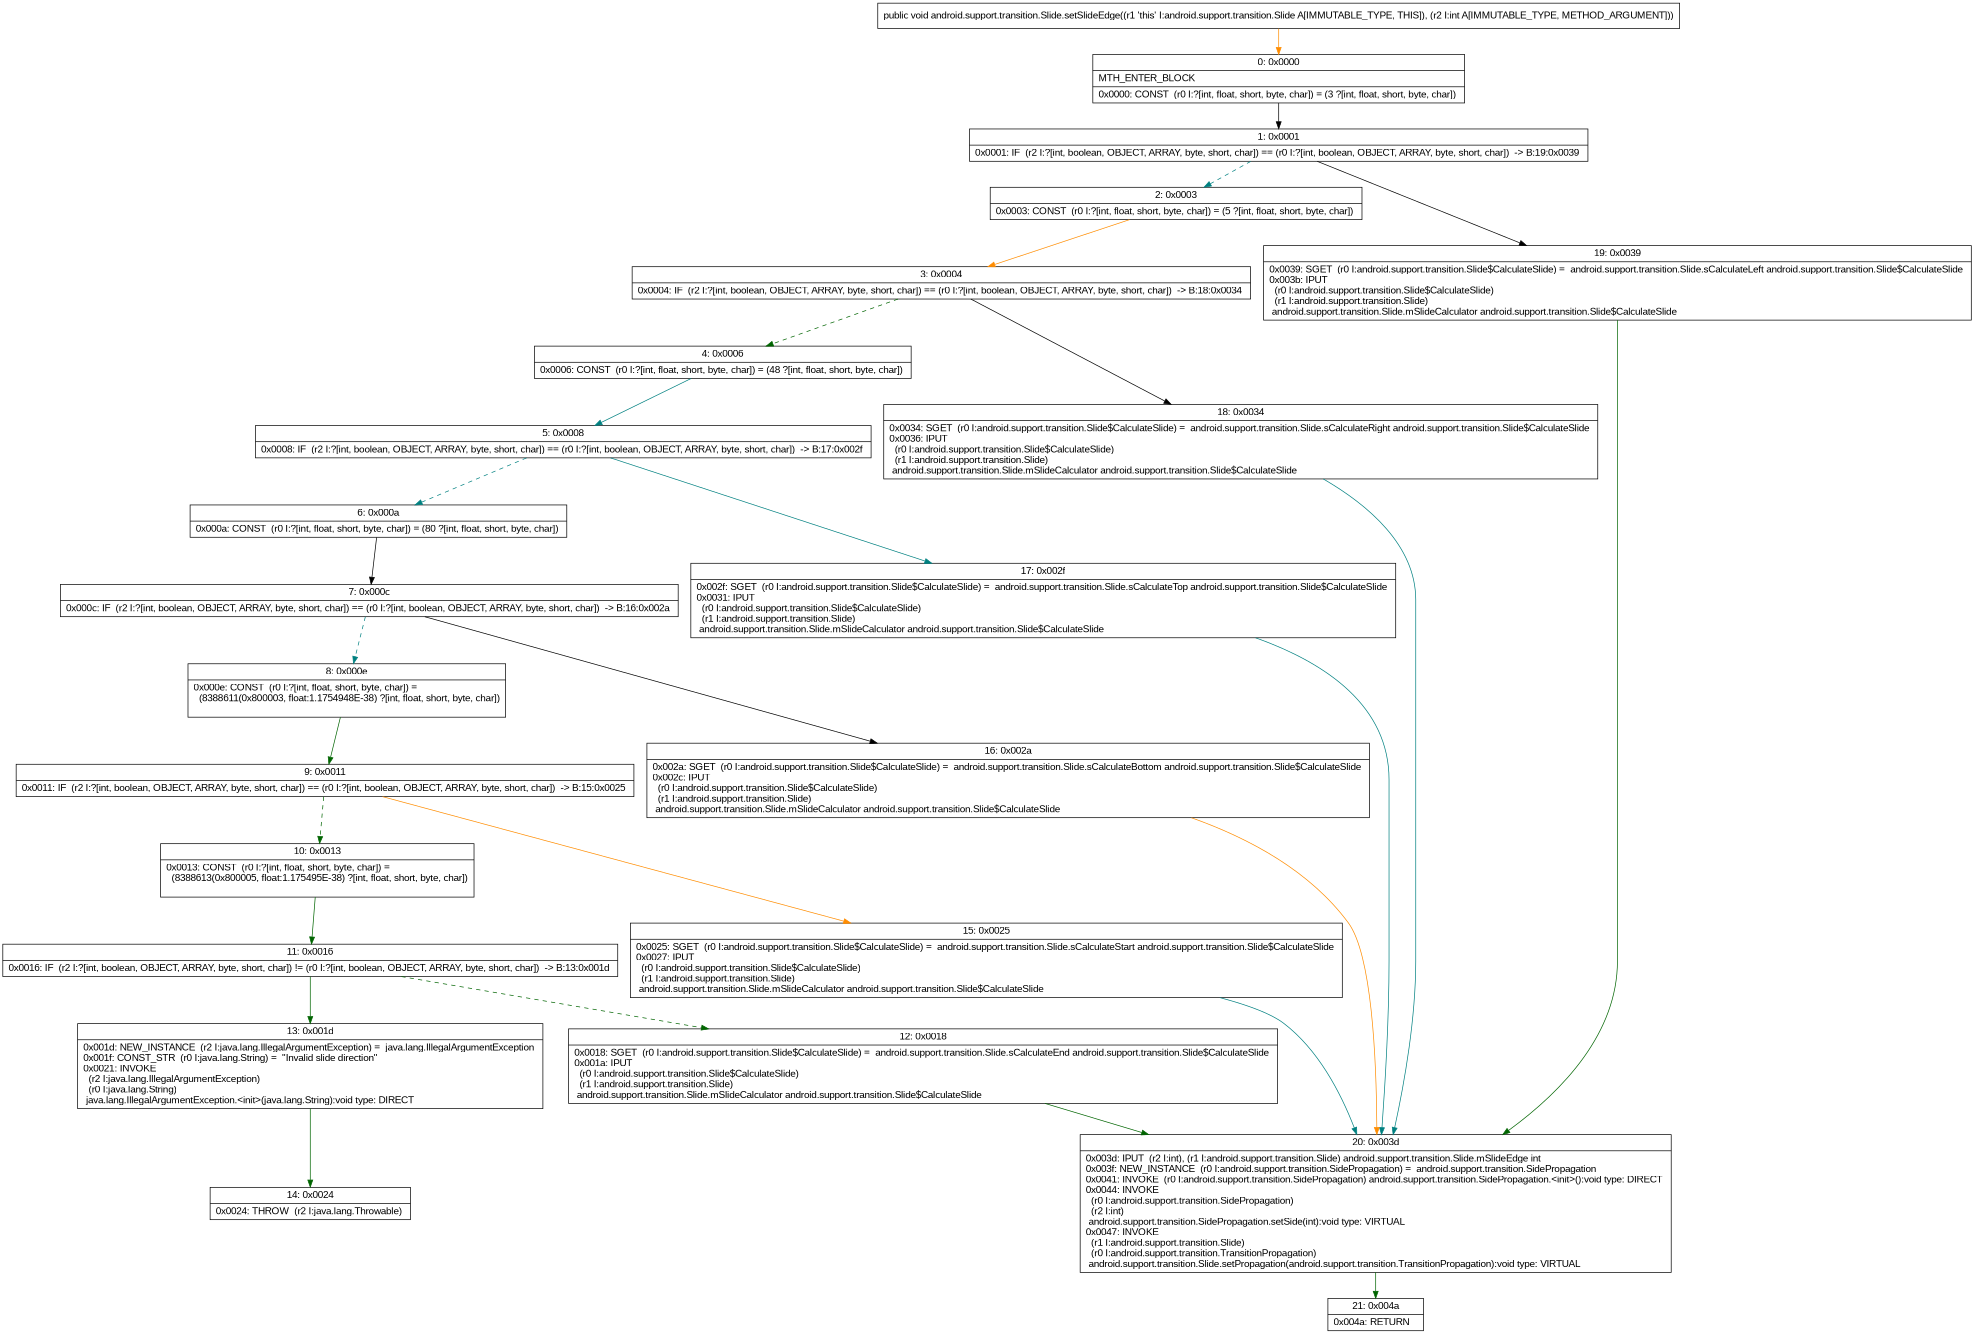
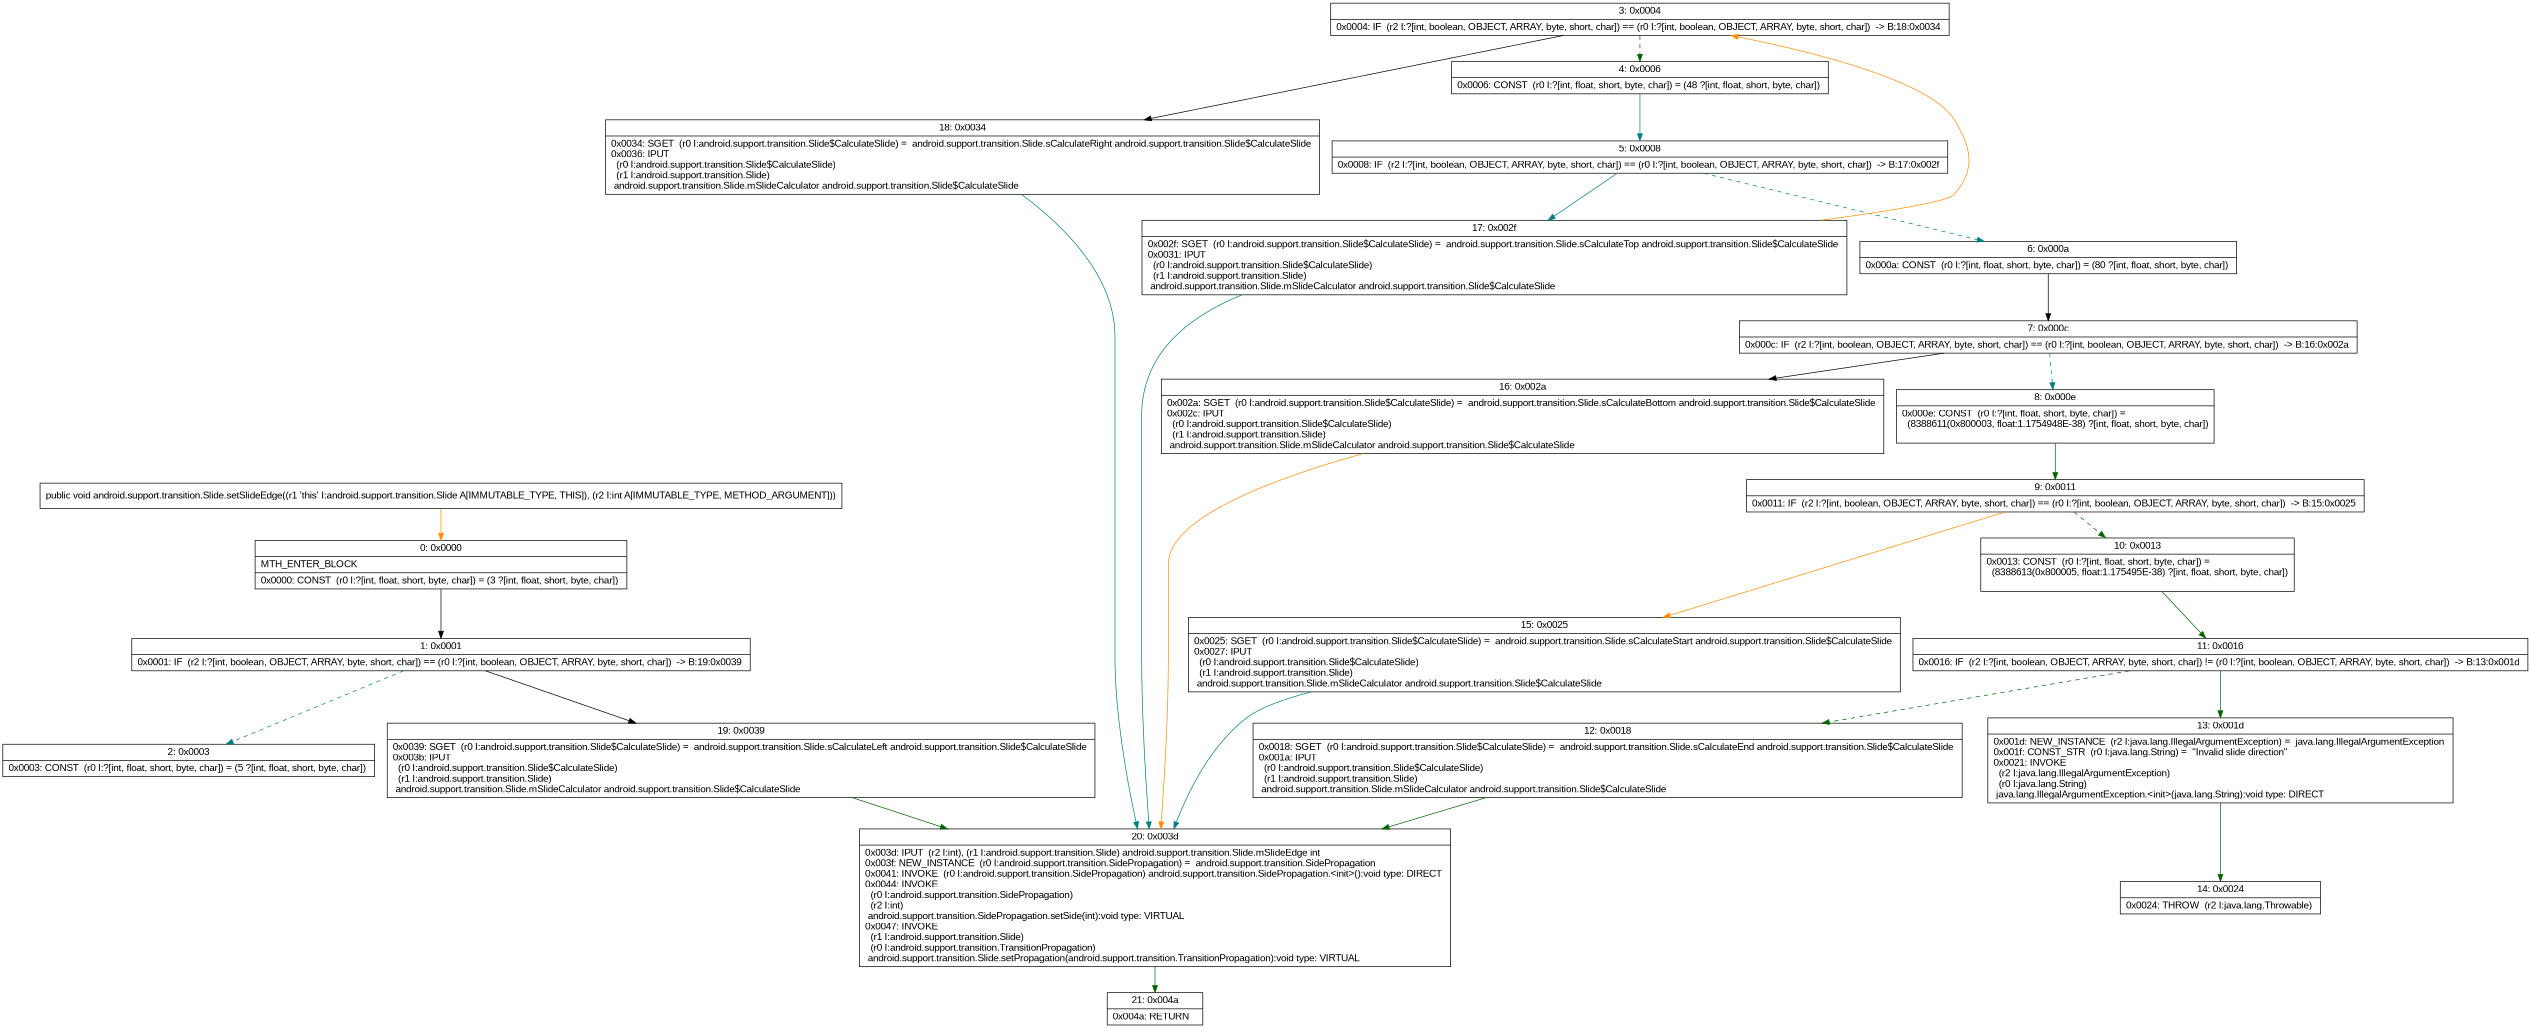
edge "2: 0x0003" -> "3: 0x0004": now "17: 0x002f" -> "3: 0x0004"
